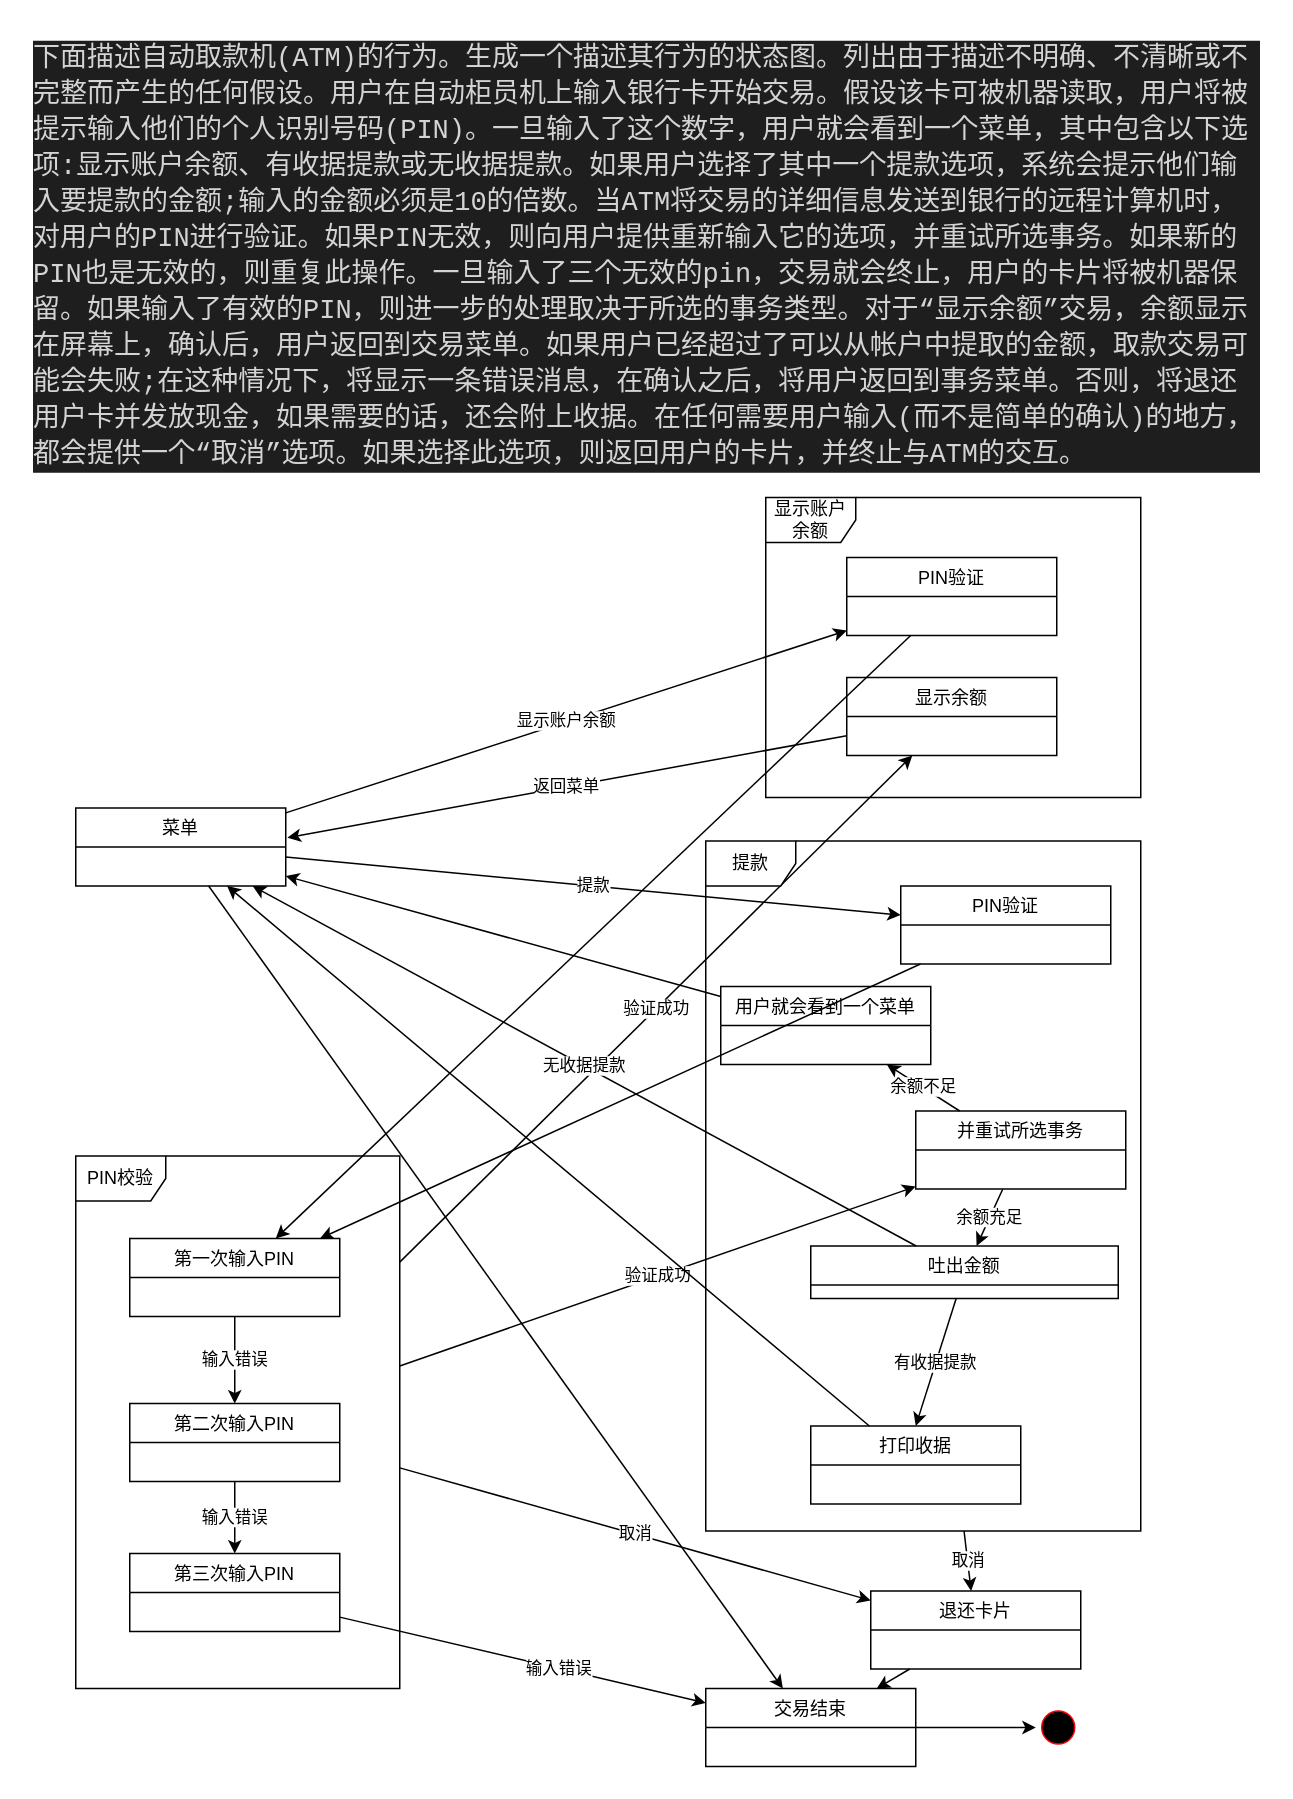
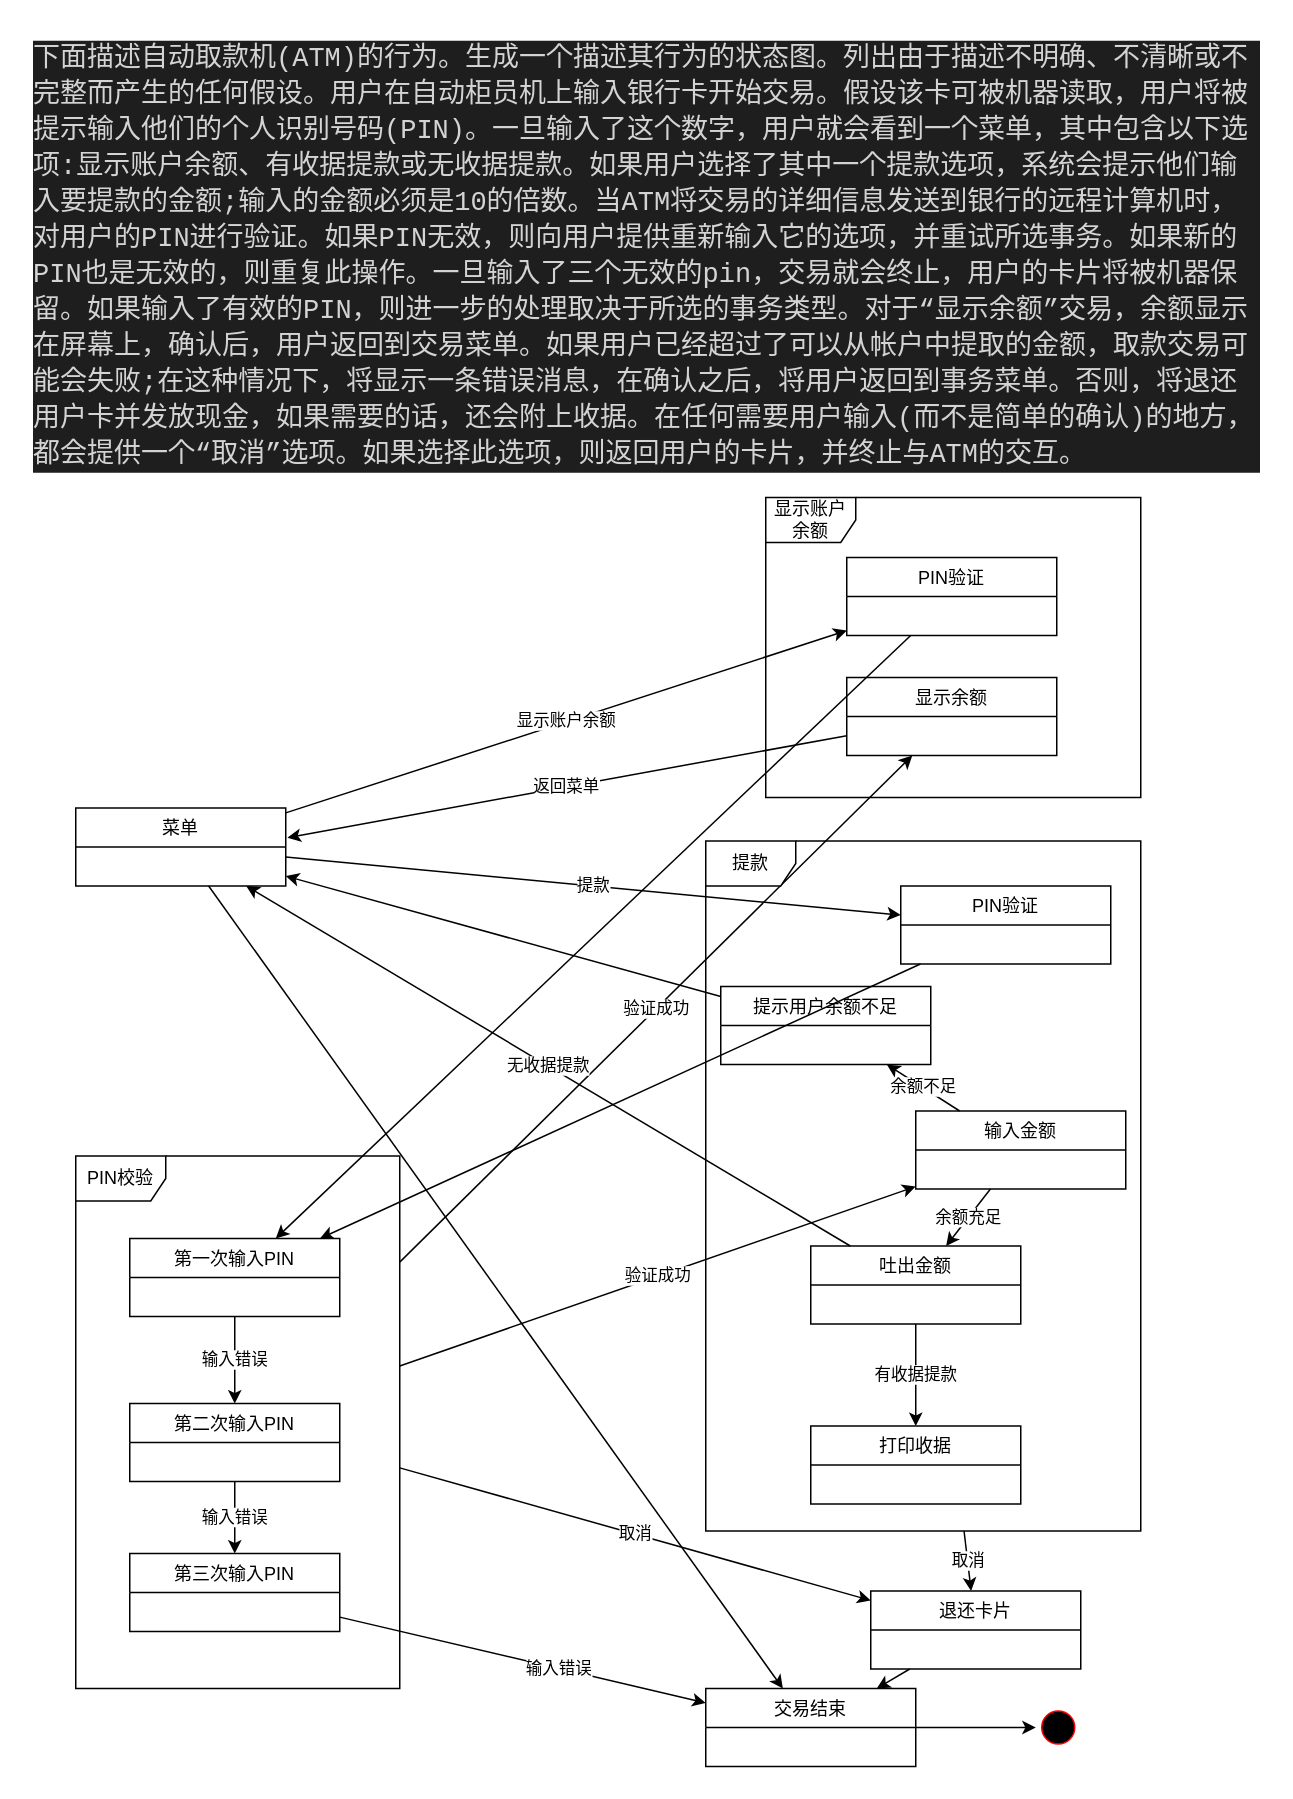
node "用户就会看到一个菜单": label "用户就会看到一个菜单" -> "提示用户余额不足"
node "并重试所选事务": label "并重试所选事务" -> "输入金额"
edge "打印收据" -> "菜单": removed
node "吐出金额": size 308x53 -> 210x78
